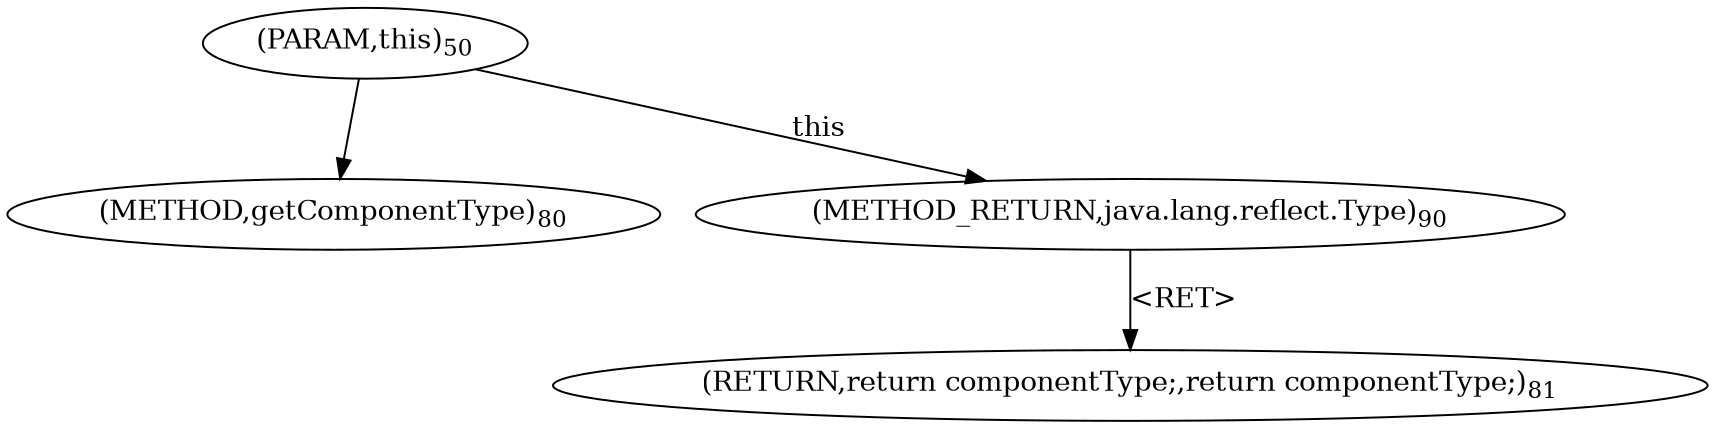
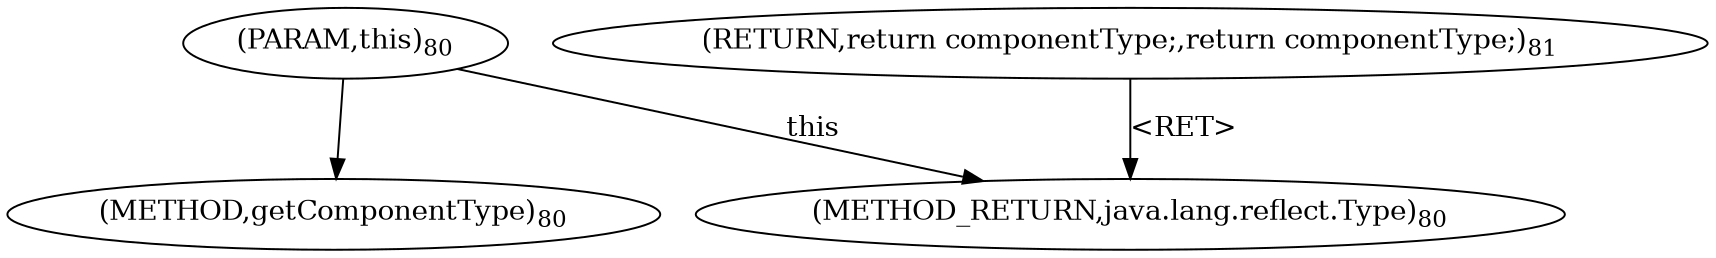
node "(PARAM,this)": text "50" -> "80"
node "(METHOD_RETURN,java.lang.reflect.Type)": text "90" -> "80"
edge "(METHOD_RETURN,java.lang.reflect.Type)" -> "(RETURN,return componentType;,return componentType;)": reversed
